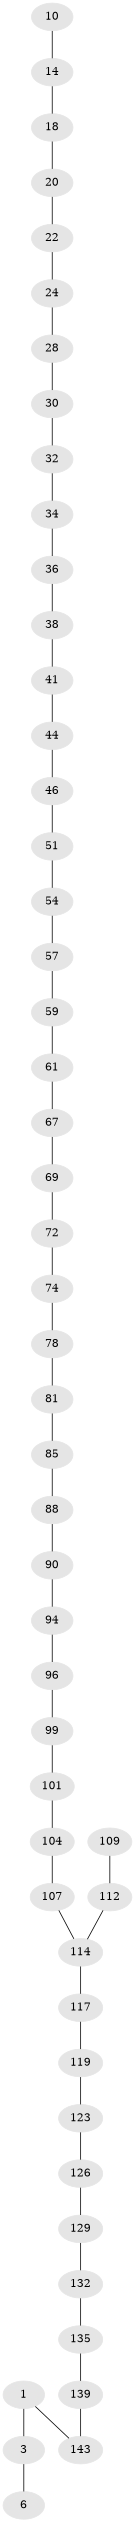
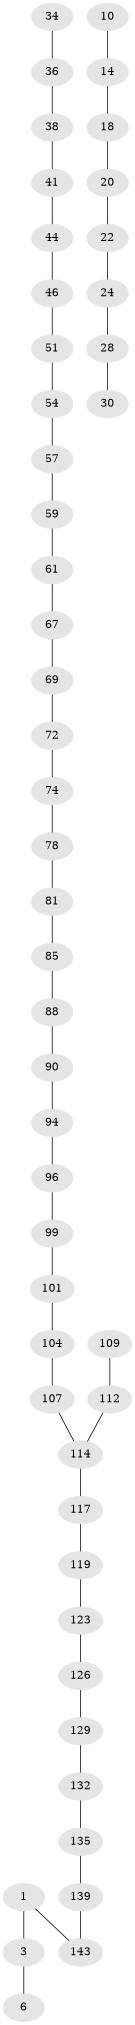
node "32": removed
